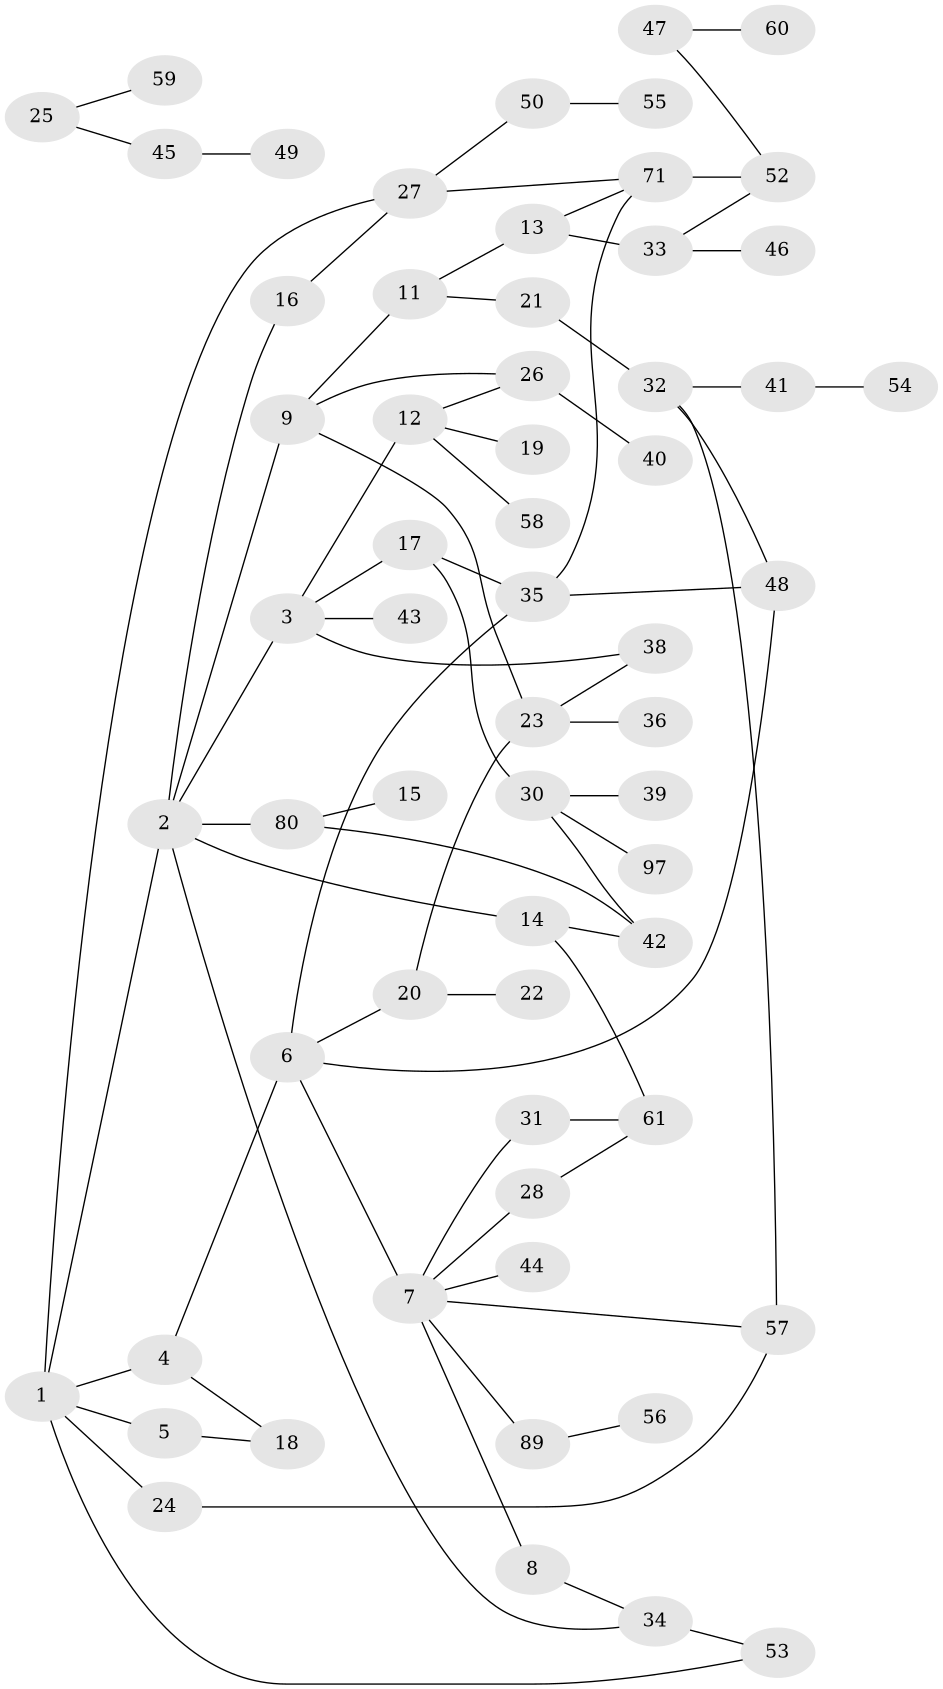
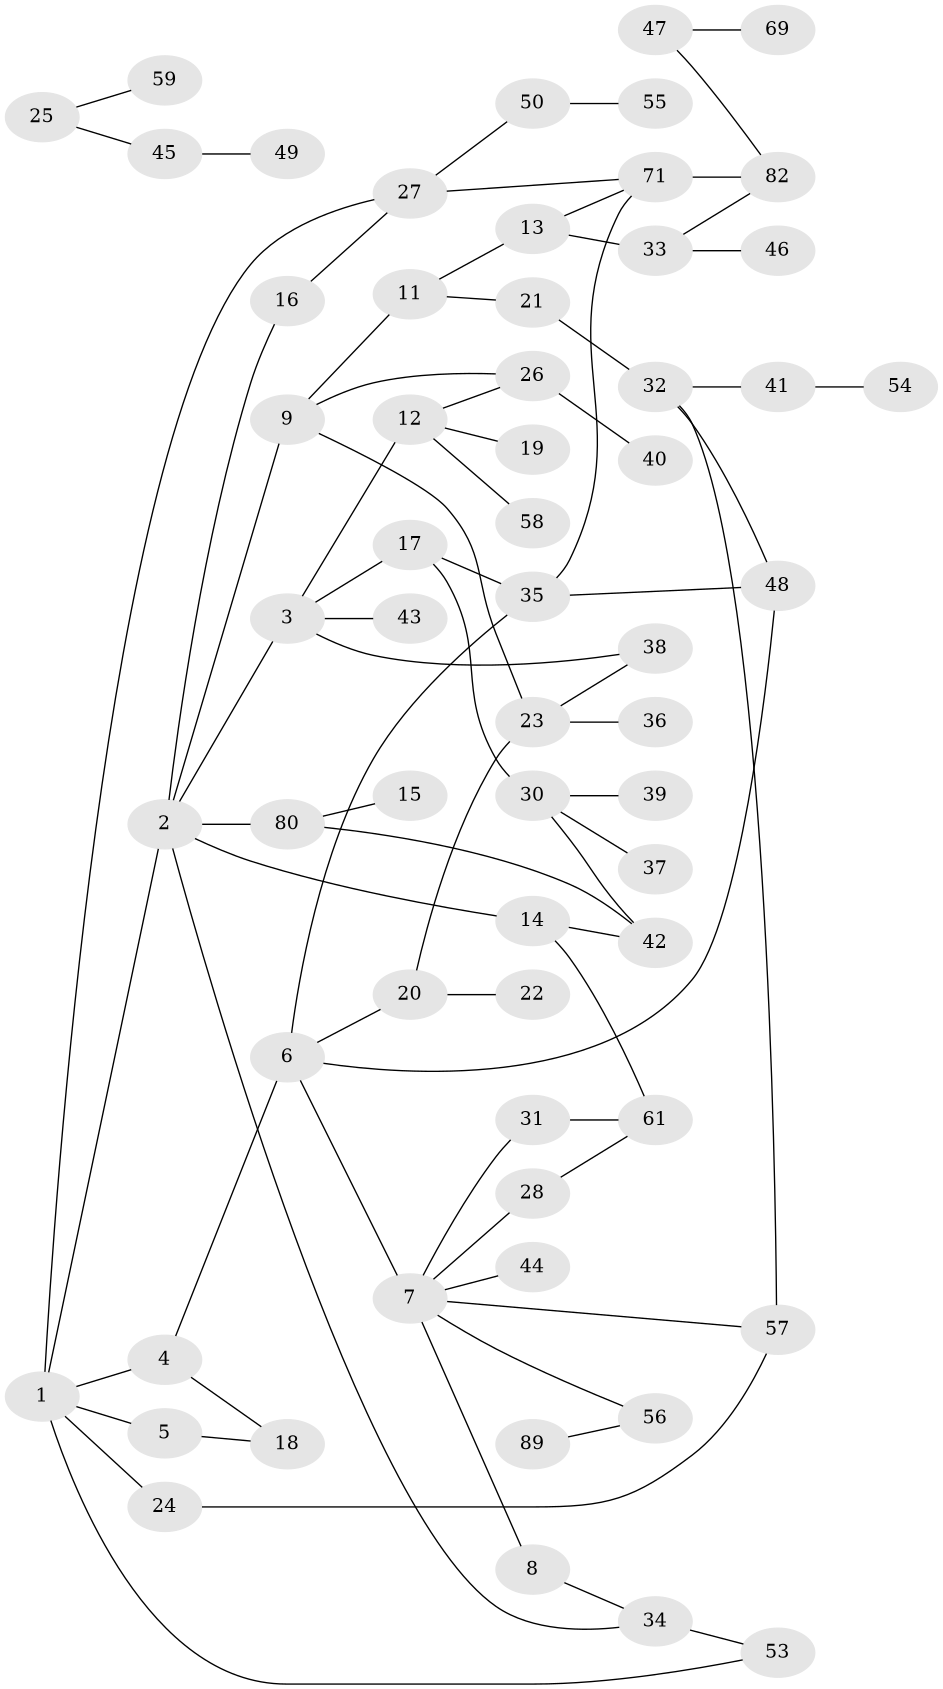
node "60": label "60" -> "69"
node "52": label "52" -> "82"
node "97": label "97" -> "37"
edge "7" -- "89": now "7" -- "56"
